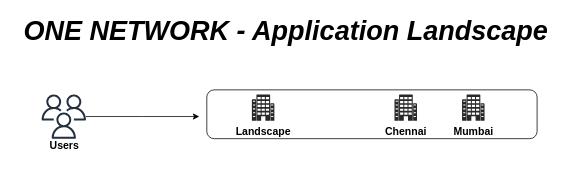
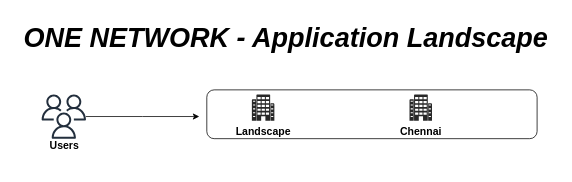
node "ONE NETWORK - Application Landscape": moved (285, 30) -> (285, 38)
node "Chennai": moved (405, 107) -> (420, 107)
node "Mumbai": removed
